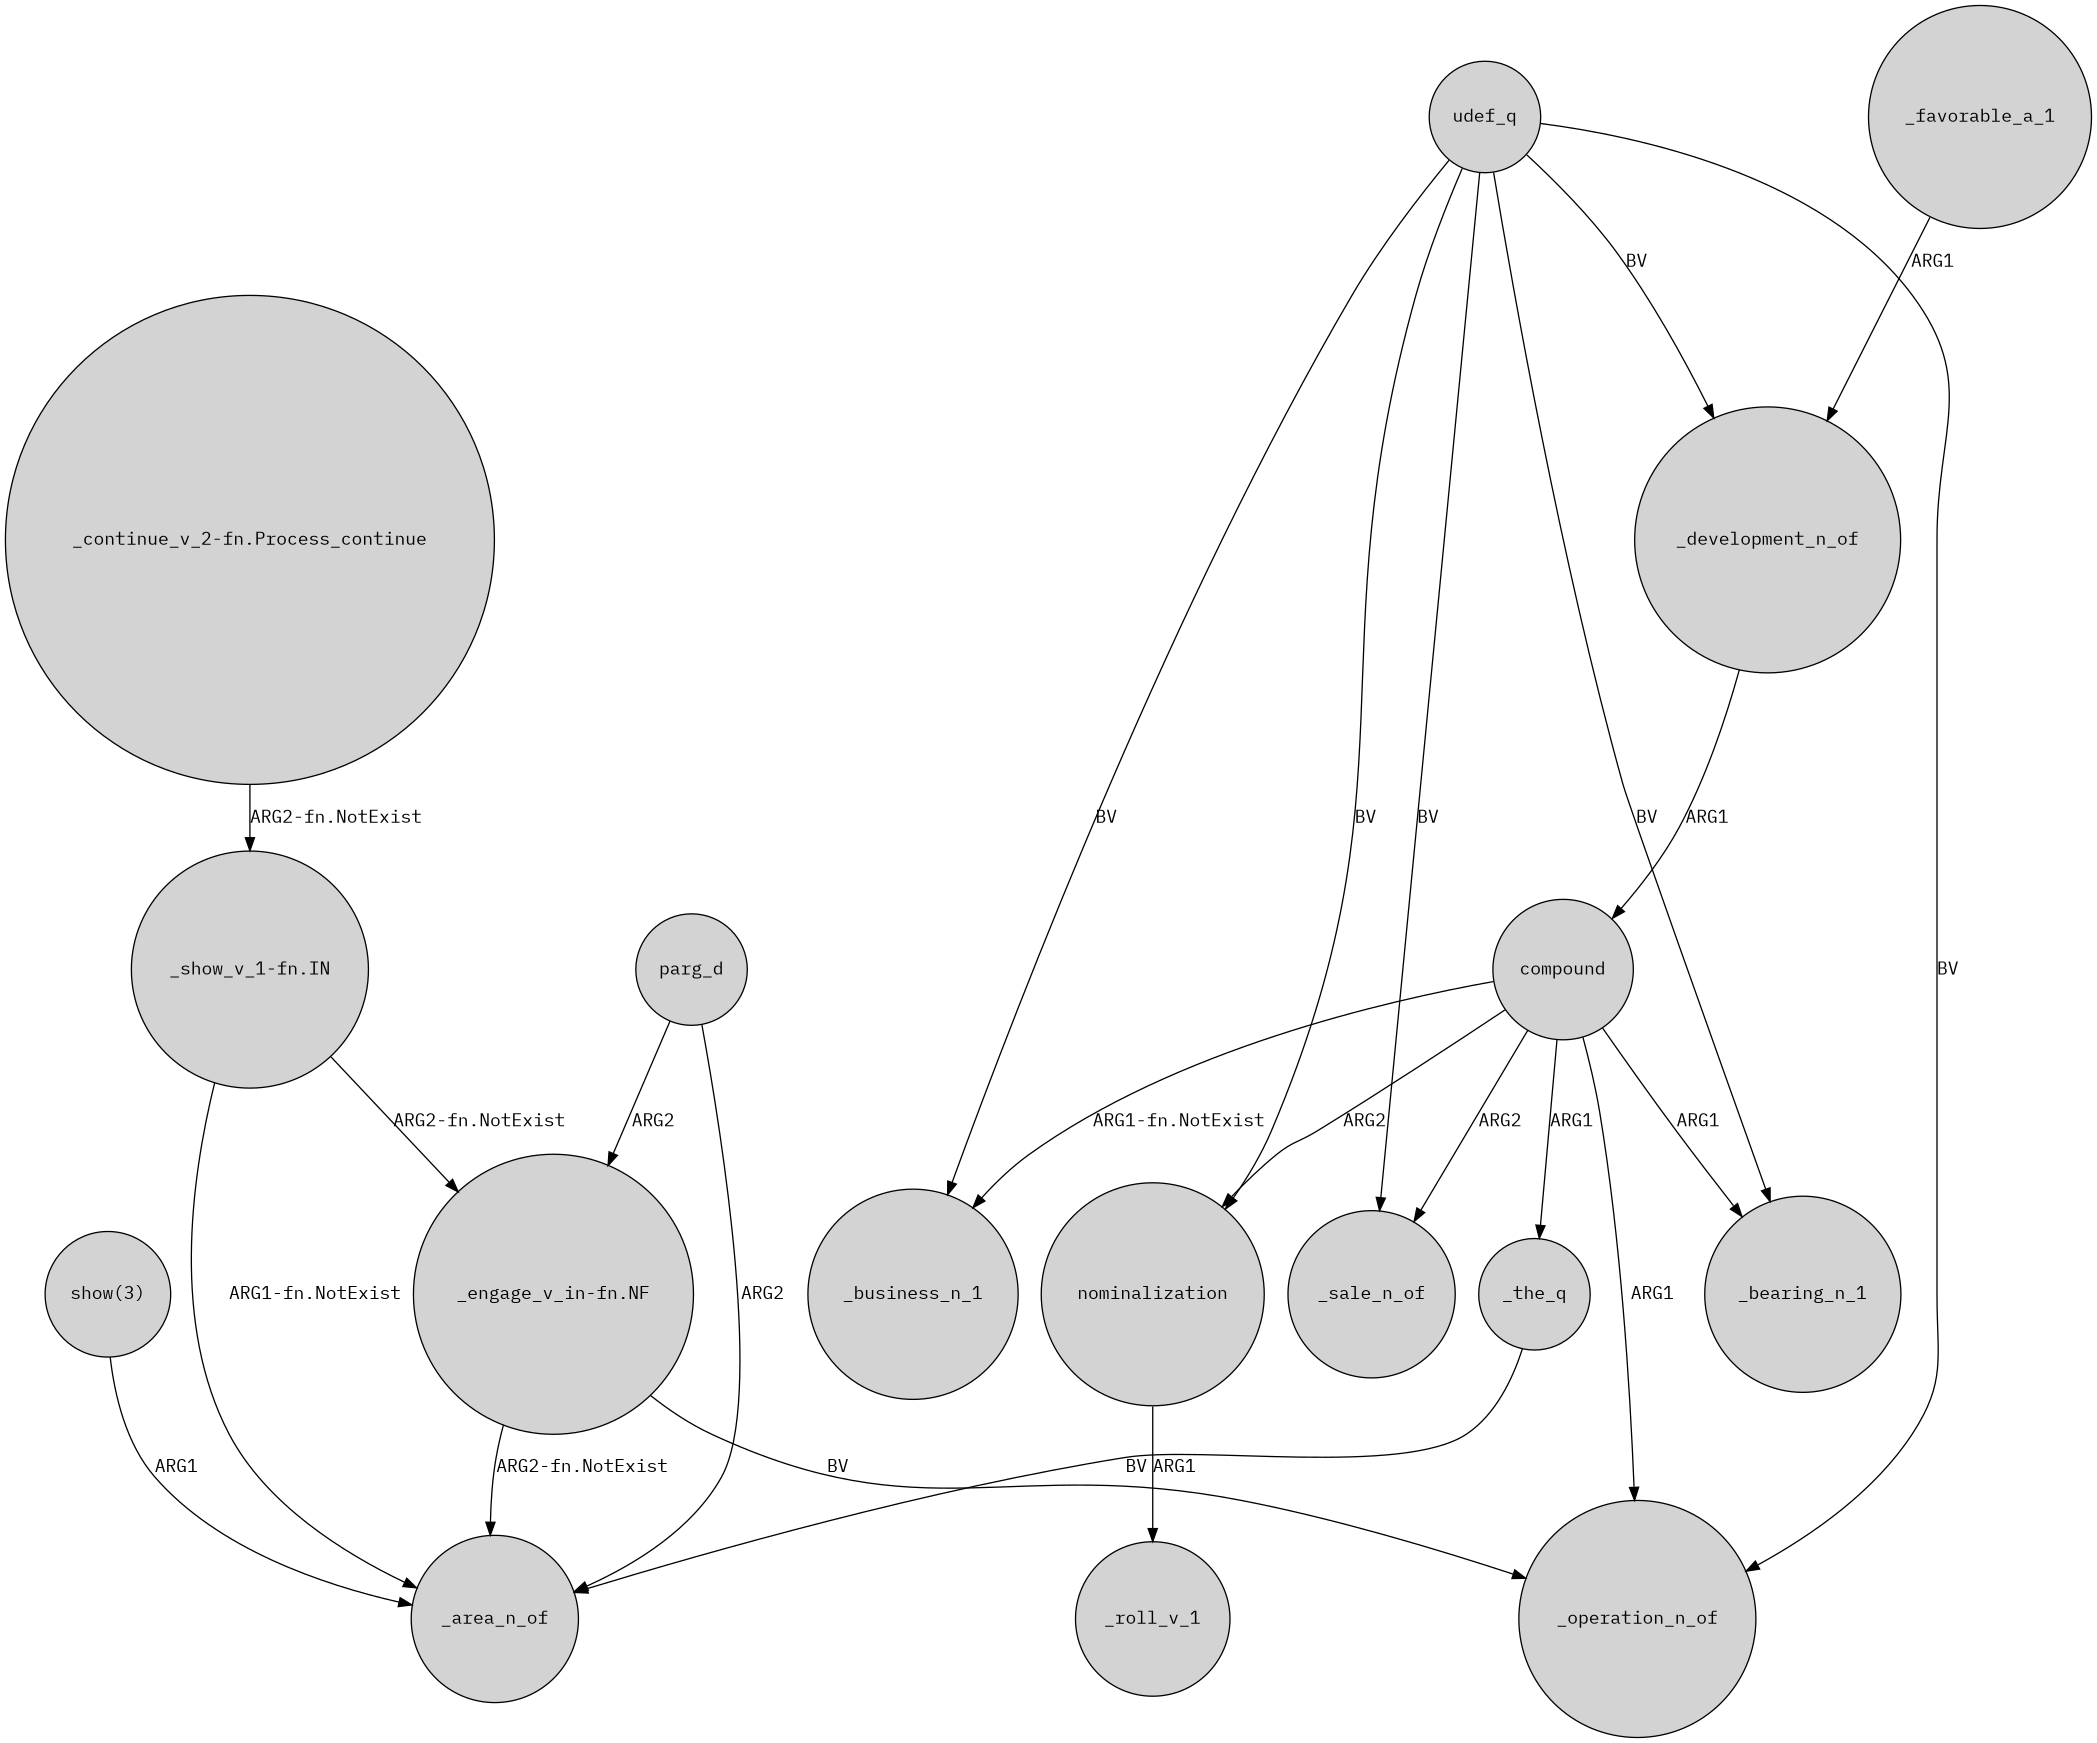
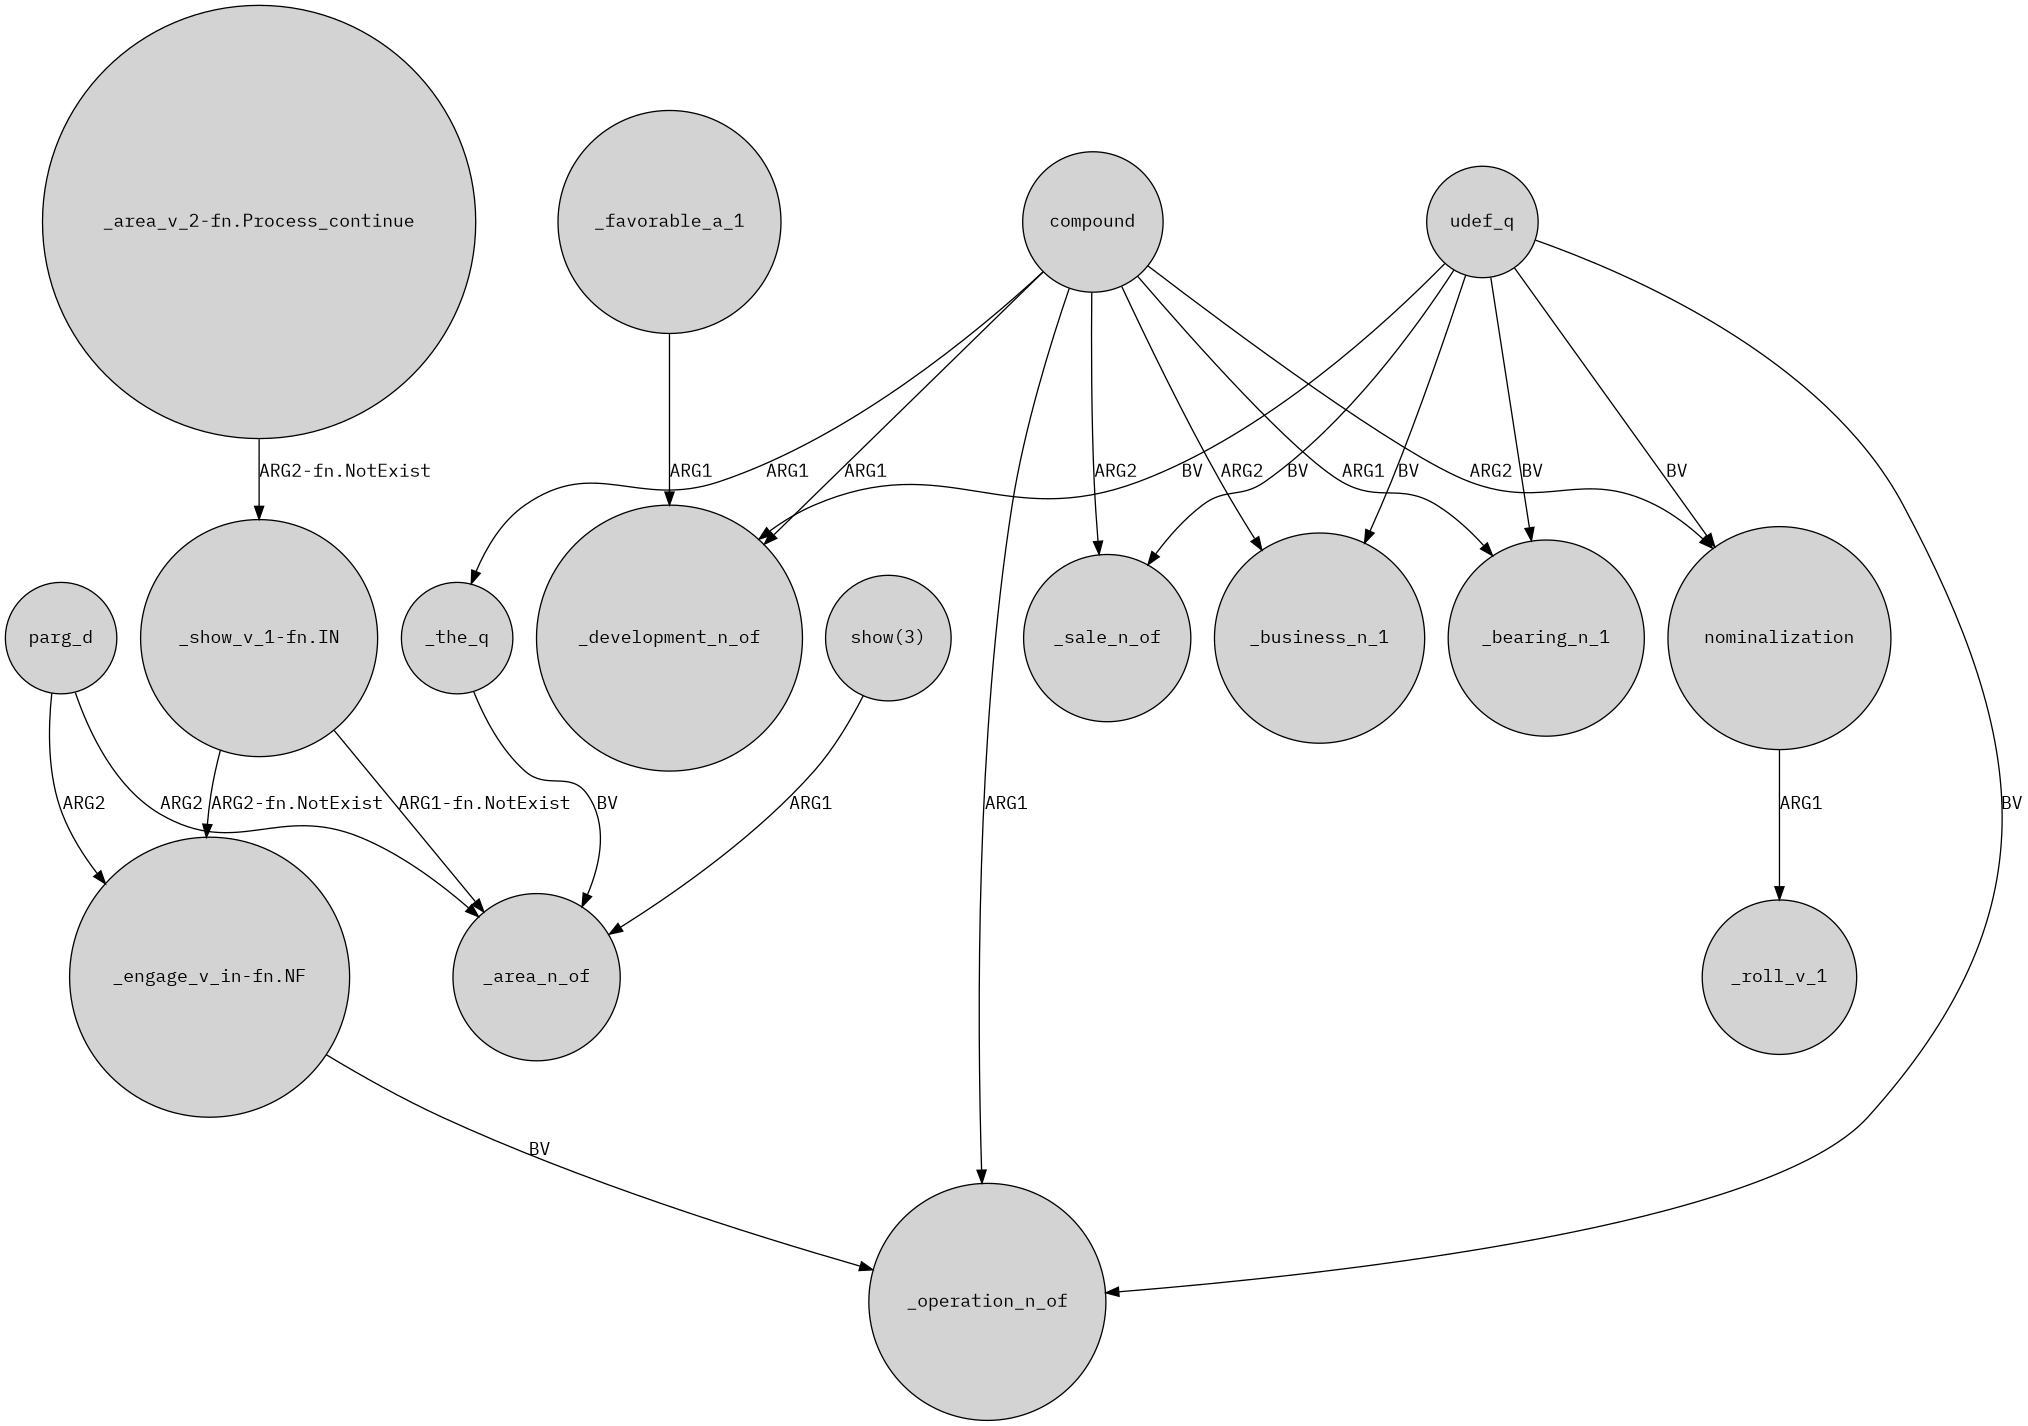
node "_continue_v_2-fn.Process_continue": label "_continue_v_2-fn.Process_continue" -> "_area_v_2-fn.Process_continue"
edge "_development_n_of" -> "compound": reversed
edge "compound" -> "_business_n_1": label "ARG1-fn.NotExist" -> "ARG2"
edge "_engage_v_in-fn.NF" -> "_area_n_of": removed, label "ARG2-fn.NotExist"
